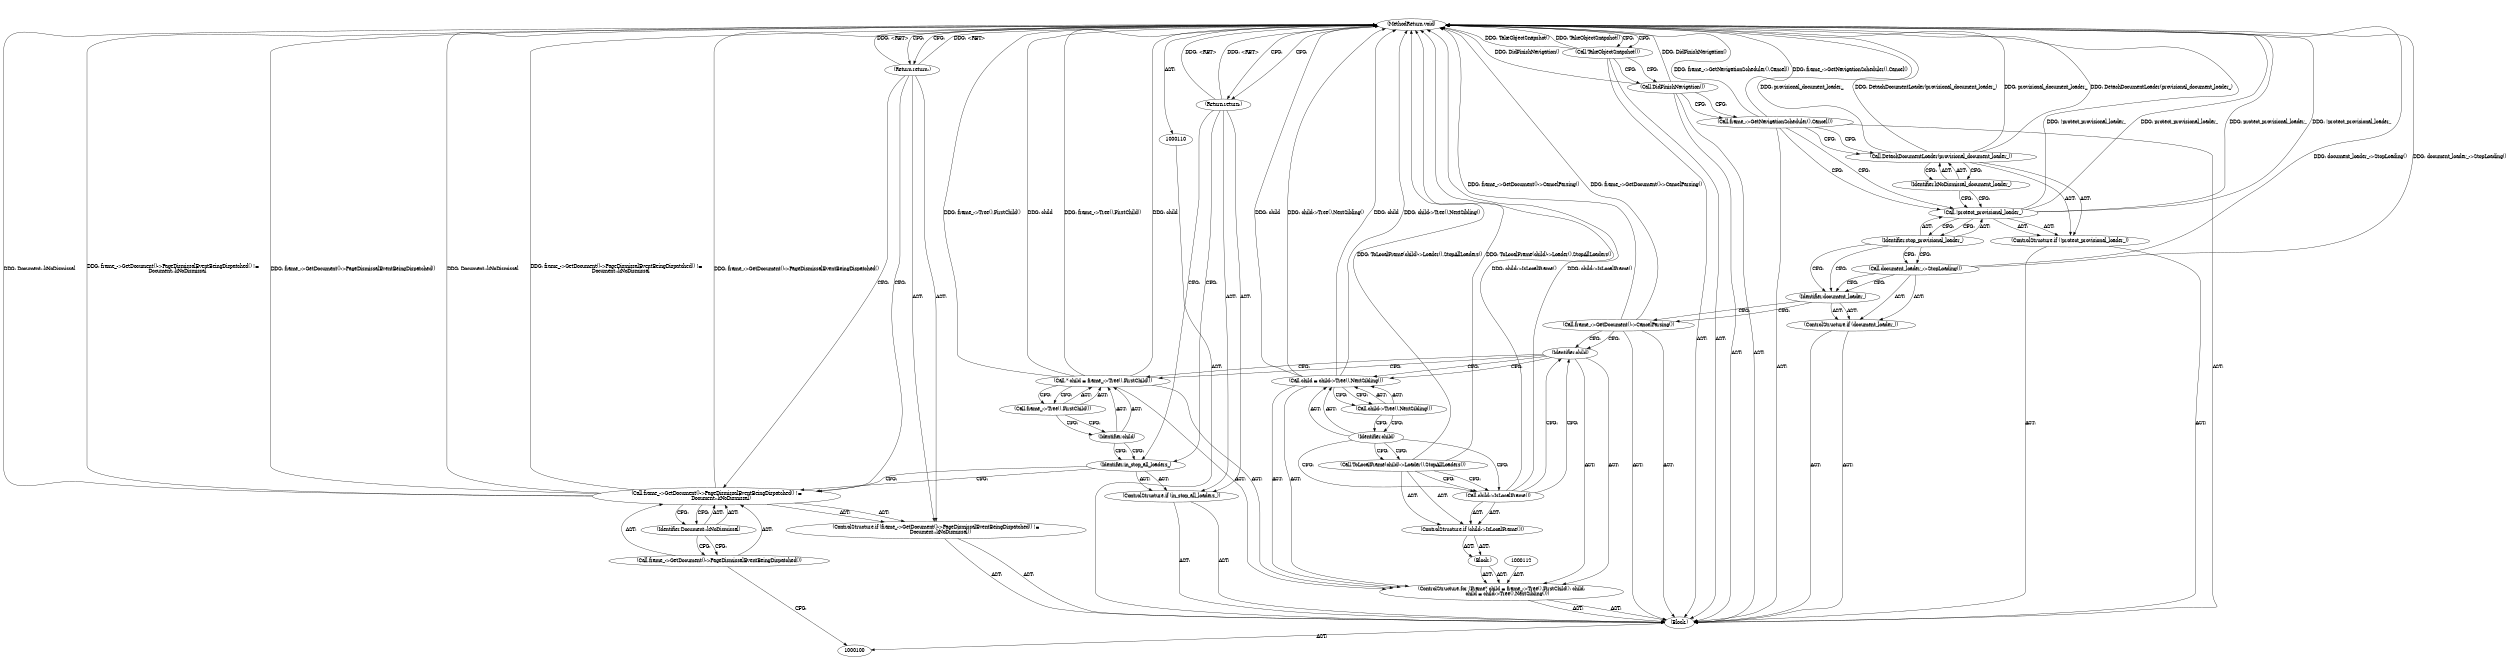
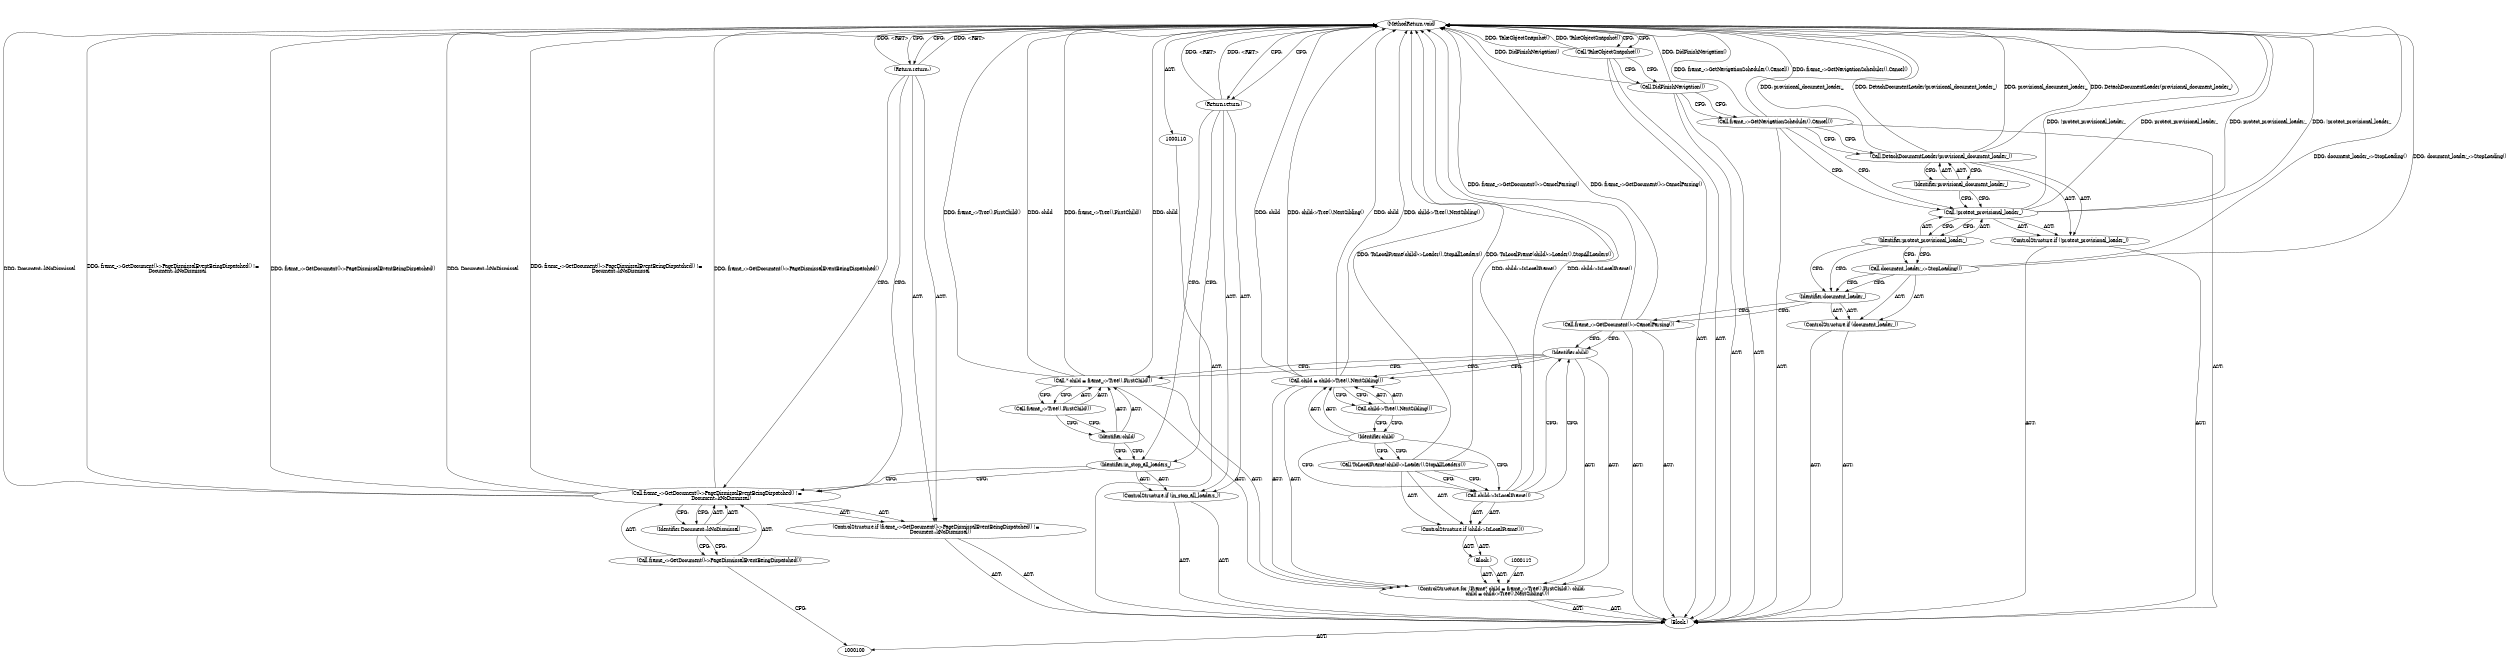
node "(Identifier,kNoDismissal_document_loader_)": label "(Identifier,kNoDismissal_document_loader_)" -> "(Identifier,provisional_document_loader_)"
node "(Identifier,stop_provisional_loader_)": label "(Identifier,stop_provisional_loader_)" -> "(Identifier,protect_provisional_loader_)"
